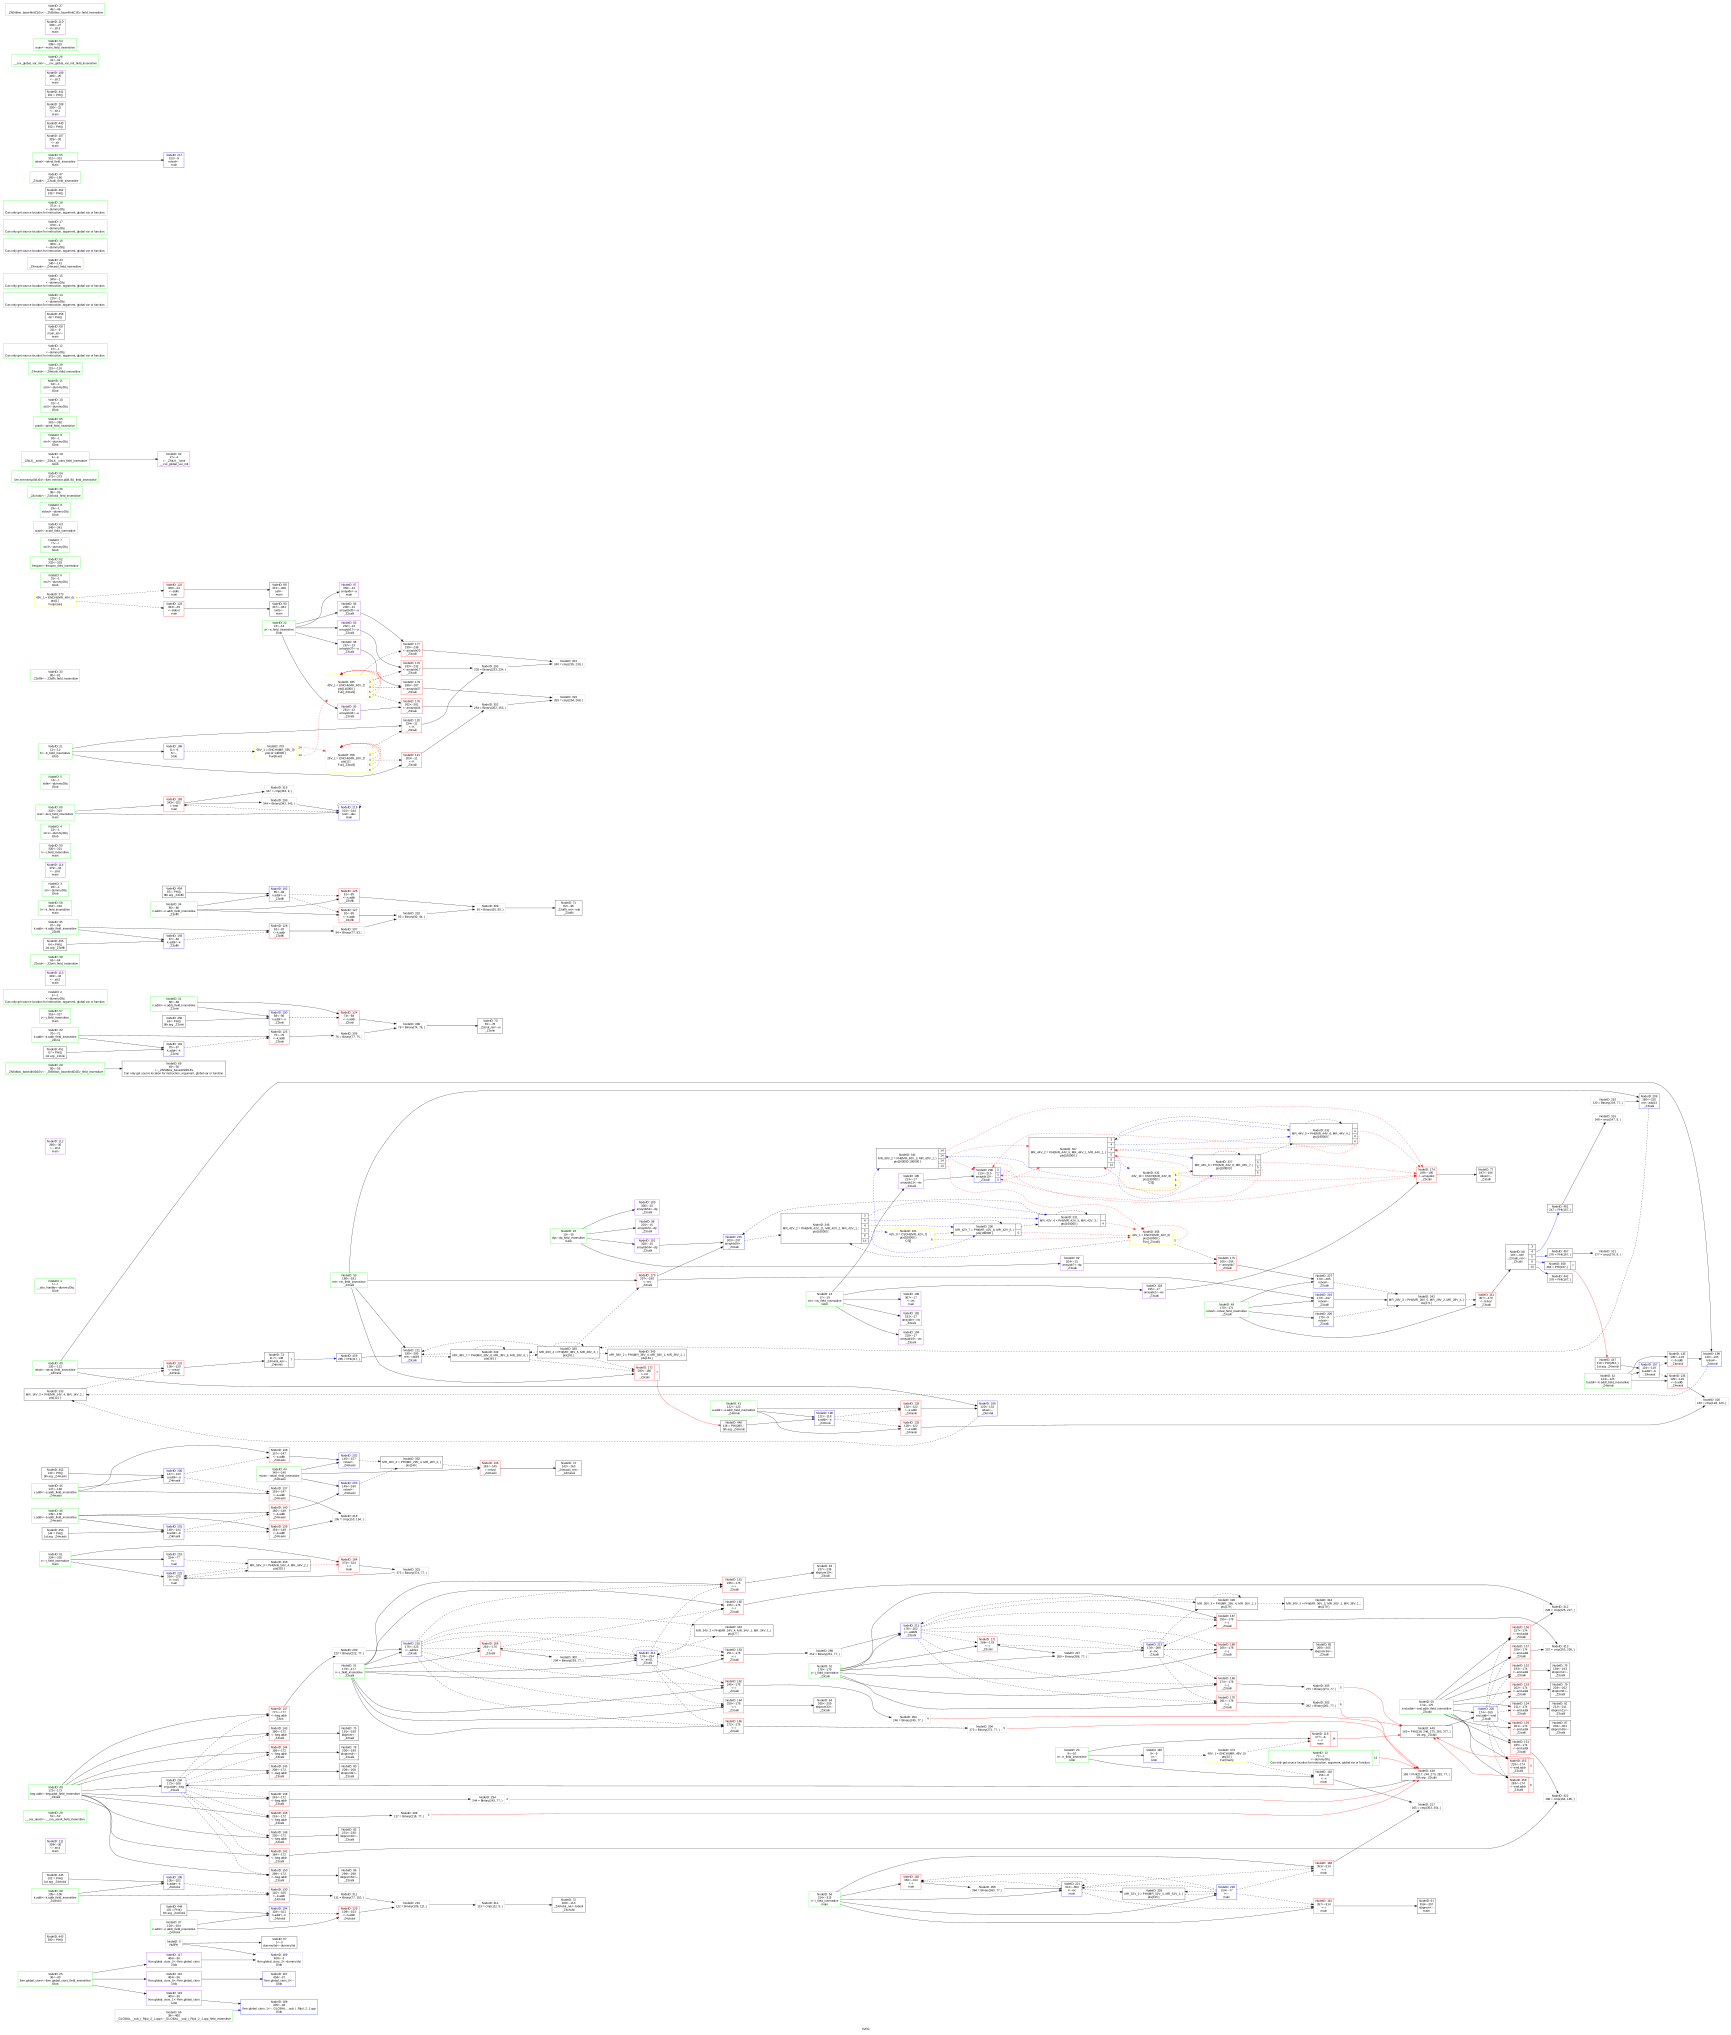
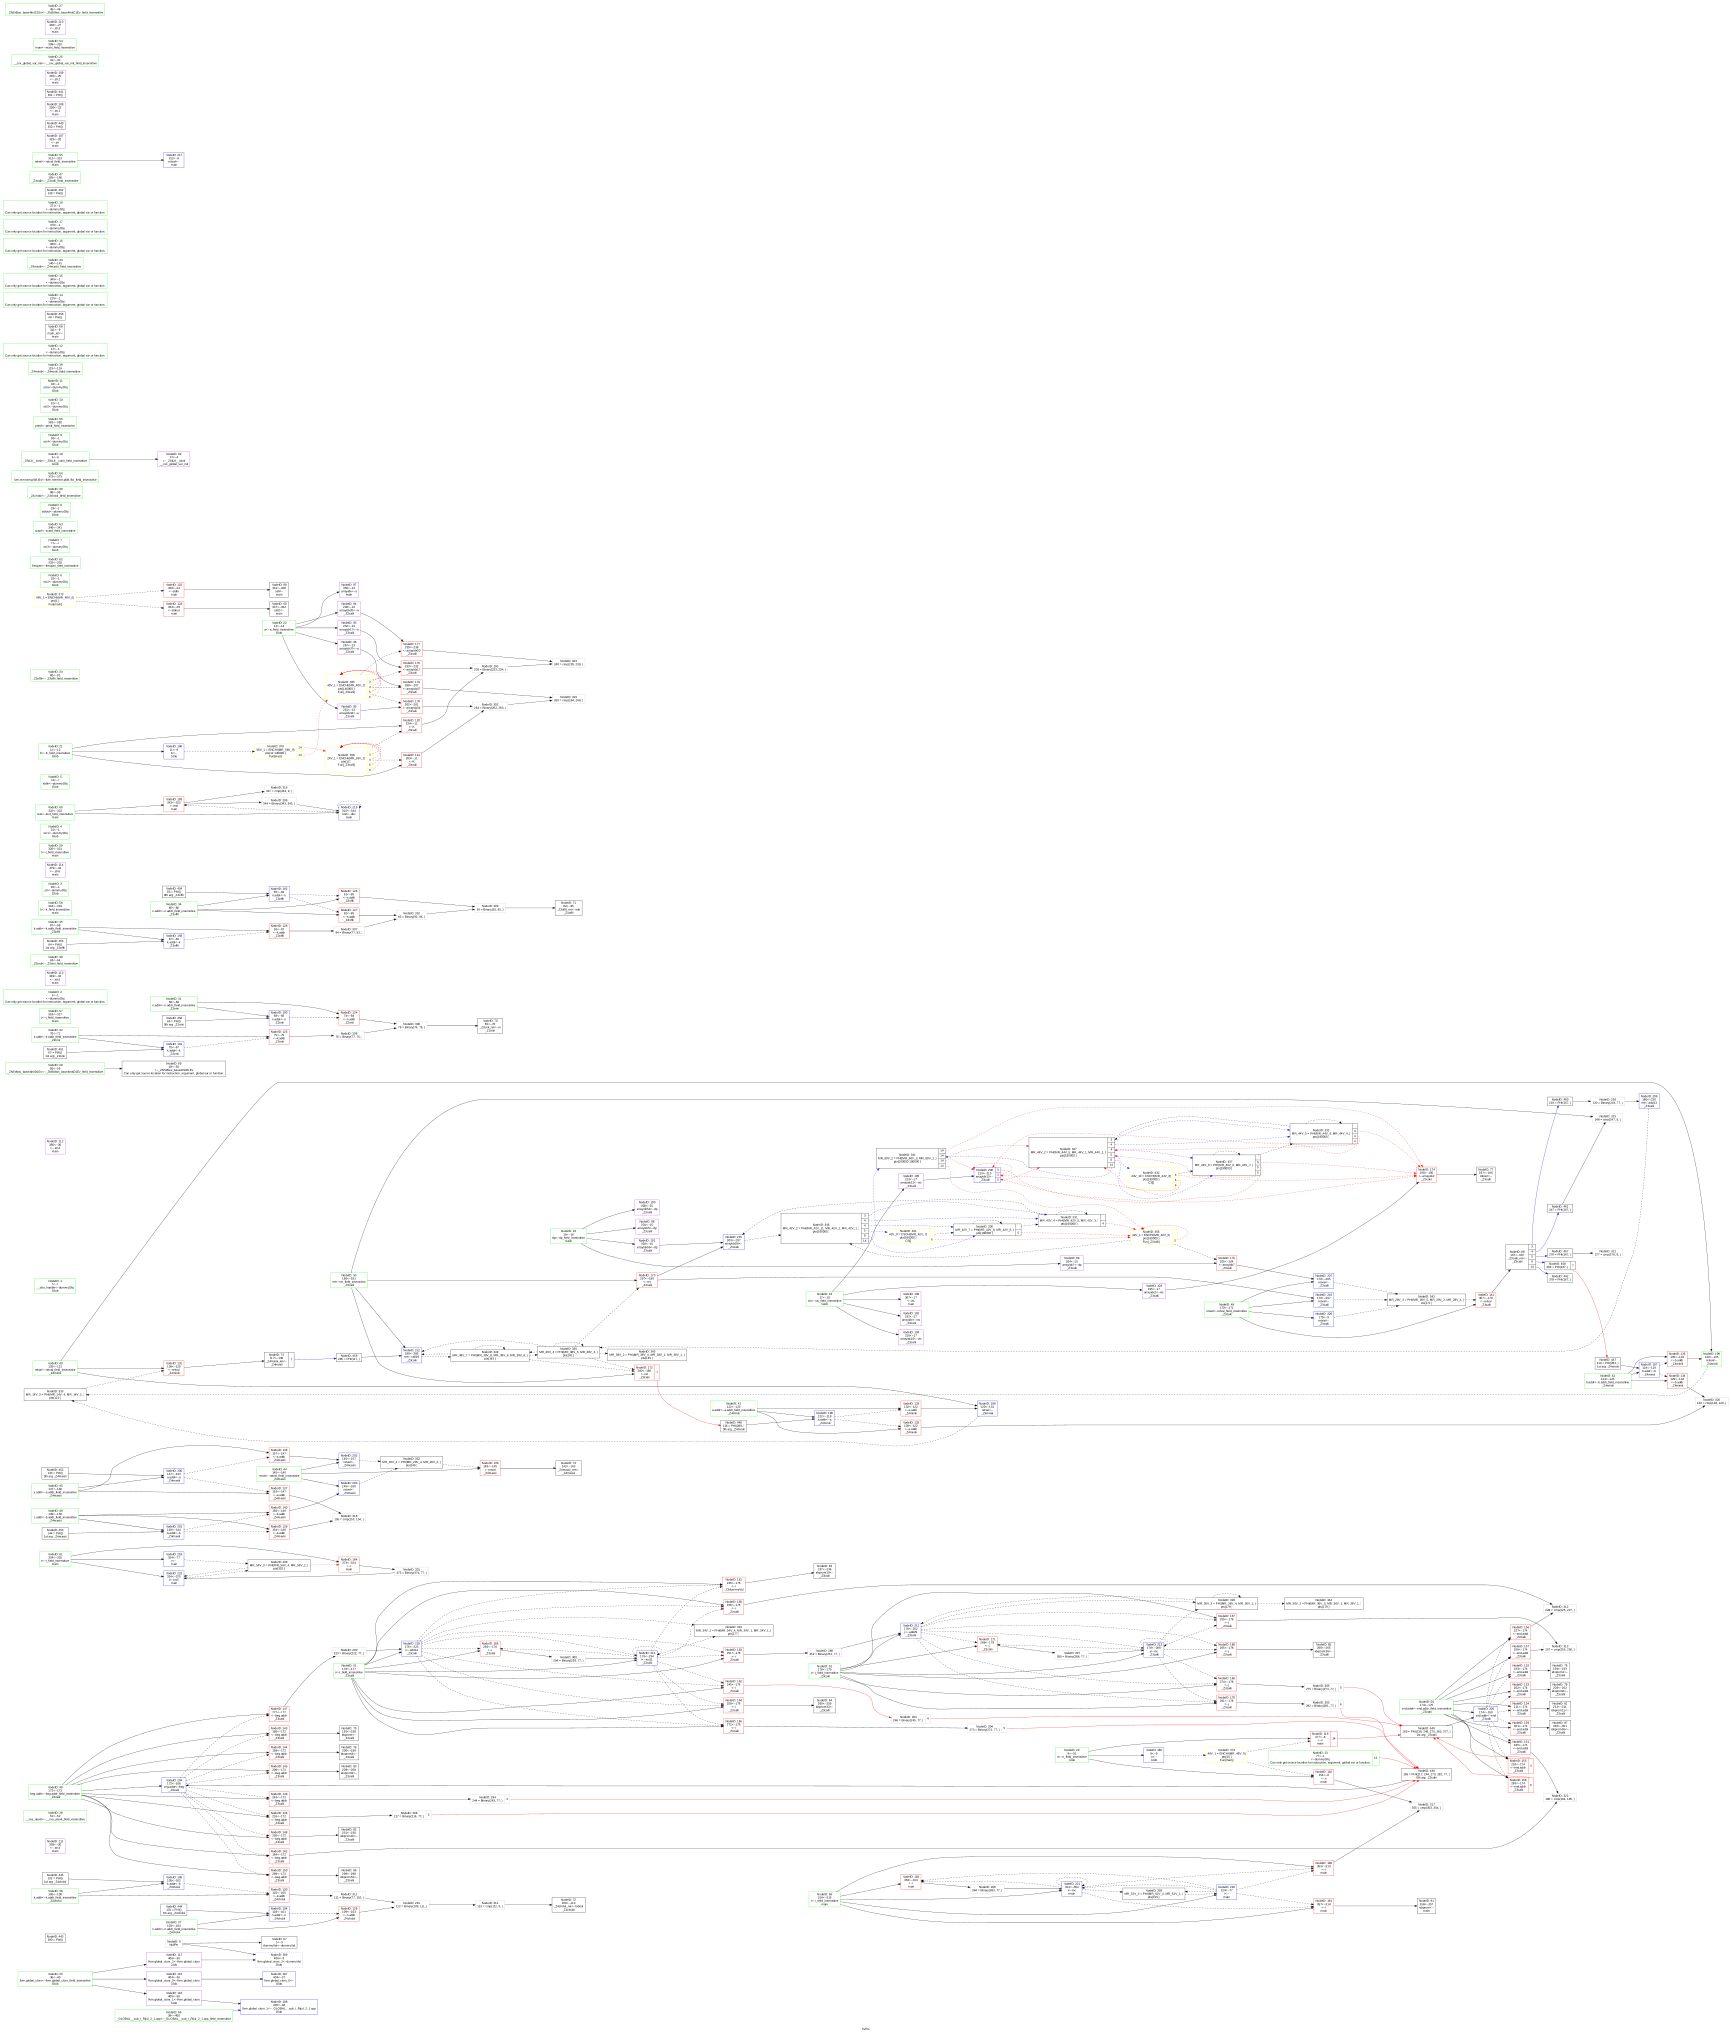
edge "NodeID: 53" -> "NodeID: 209": now "NodeID: 53" -> "NodeID: 315"
node "NodeID: 460": added
edge "NodeID: 216" -> "NodeID: 342": style solid -> dashed
node "NodeID: 199": color blue -> green
node "NodeID: 161": text "_Z3calii" -> "_Z3dummyVal"
edge "NodeID: 166" -> "NodeID: 160": now "NodeID: 210" -> "NodeID: 160"
edge "NodeID: 52" -> "NodeID: 297": now "NodeID: 52" -> "NodeID: 213"
edge "NodeID: 162" -> "NodeID: 293": color black -> red
node "NodeID: 147": text "_Z3vis" -> "_Z3calii"
